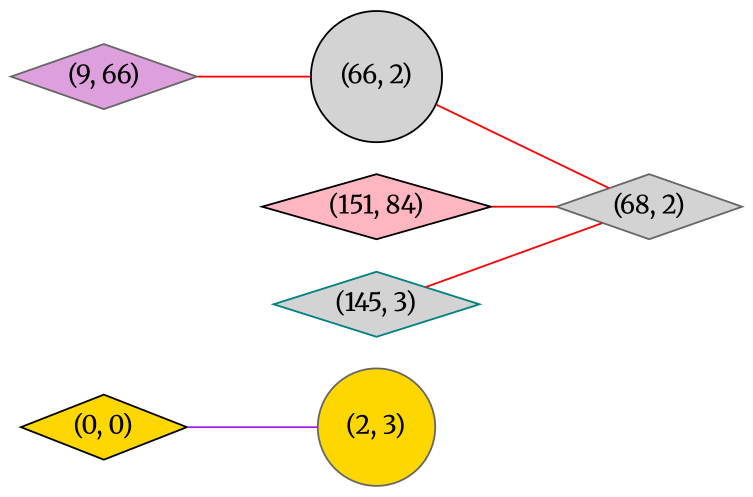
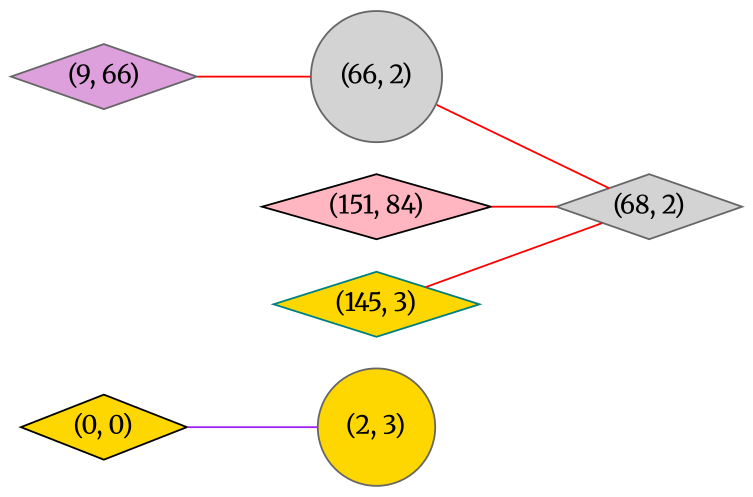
node "(66, 2)": color black -> gray40
node "(145, 3)": fillcolor lightgrey -> gold
